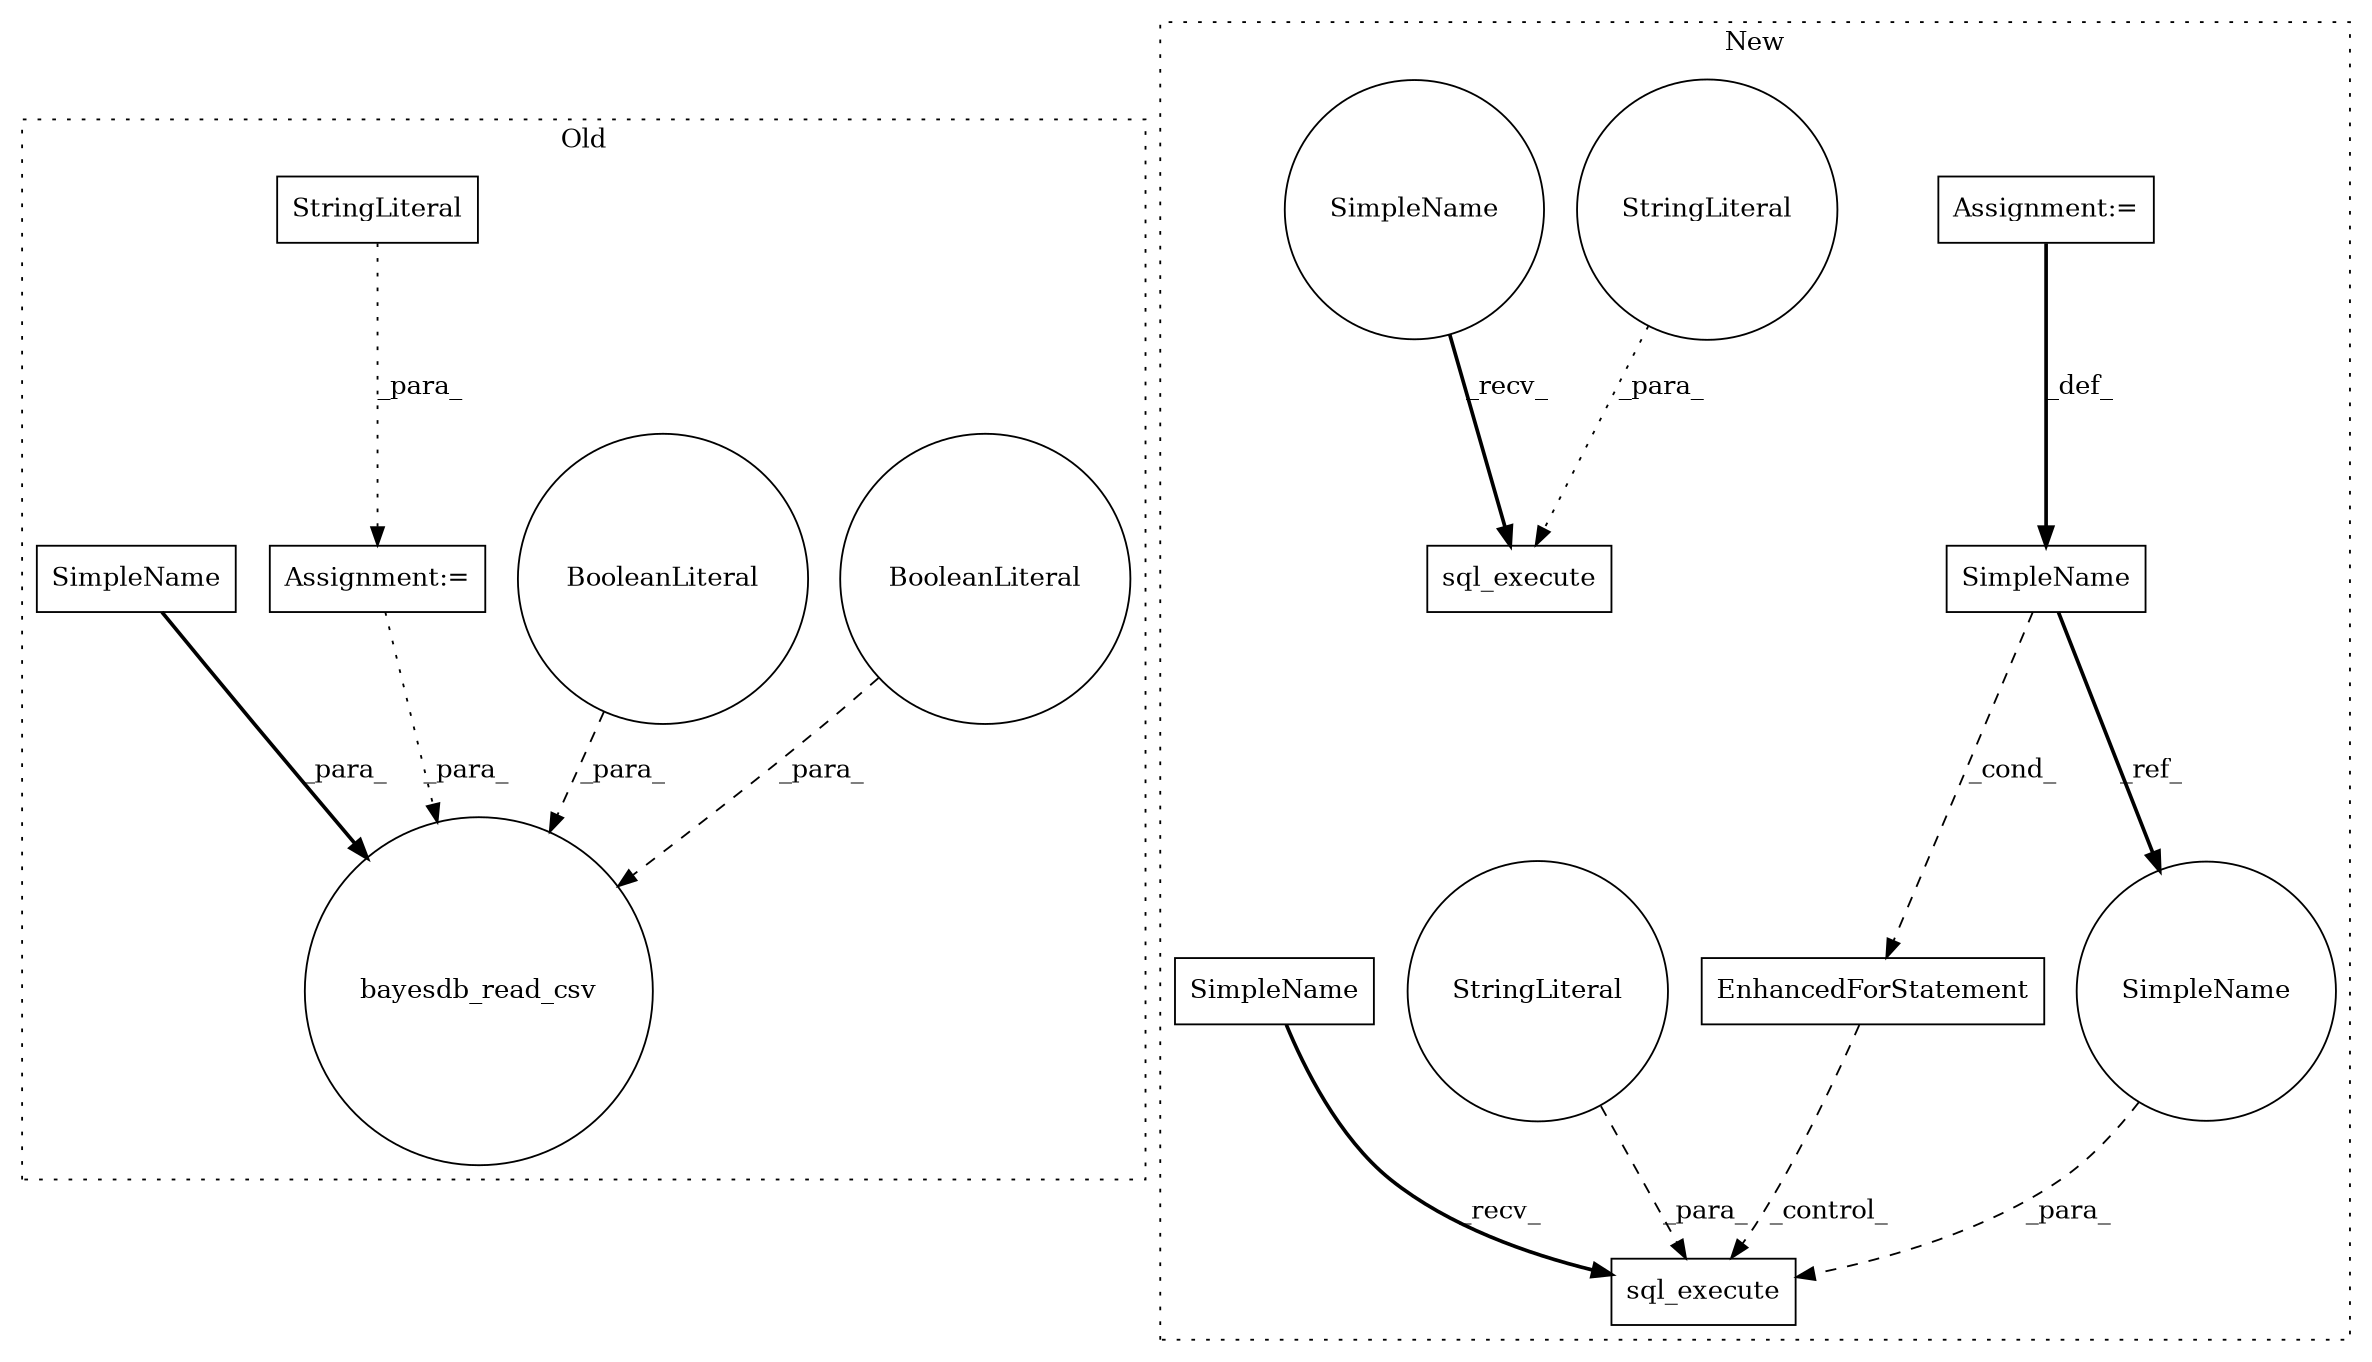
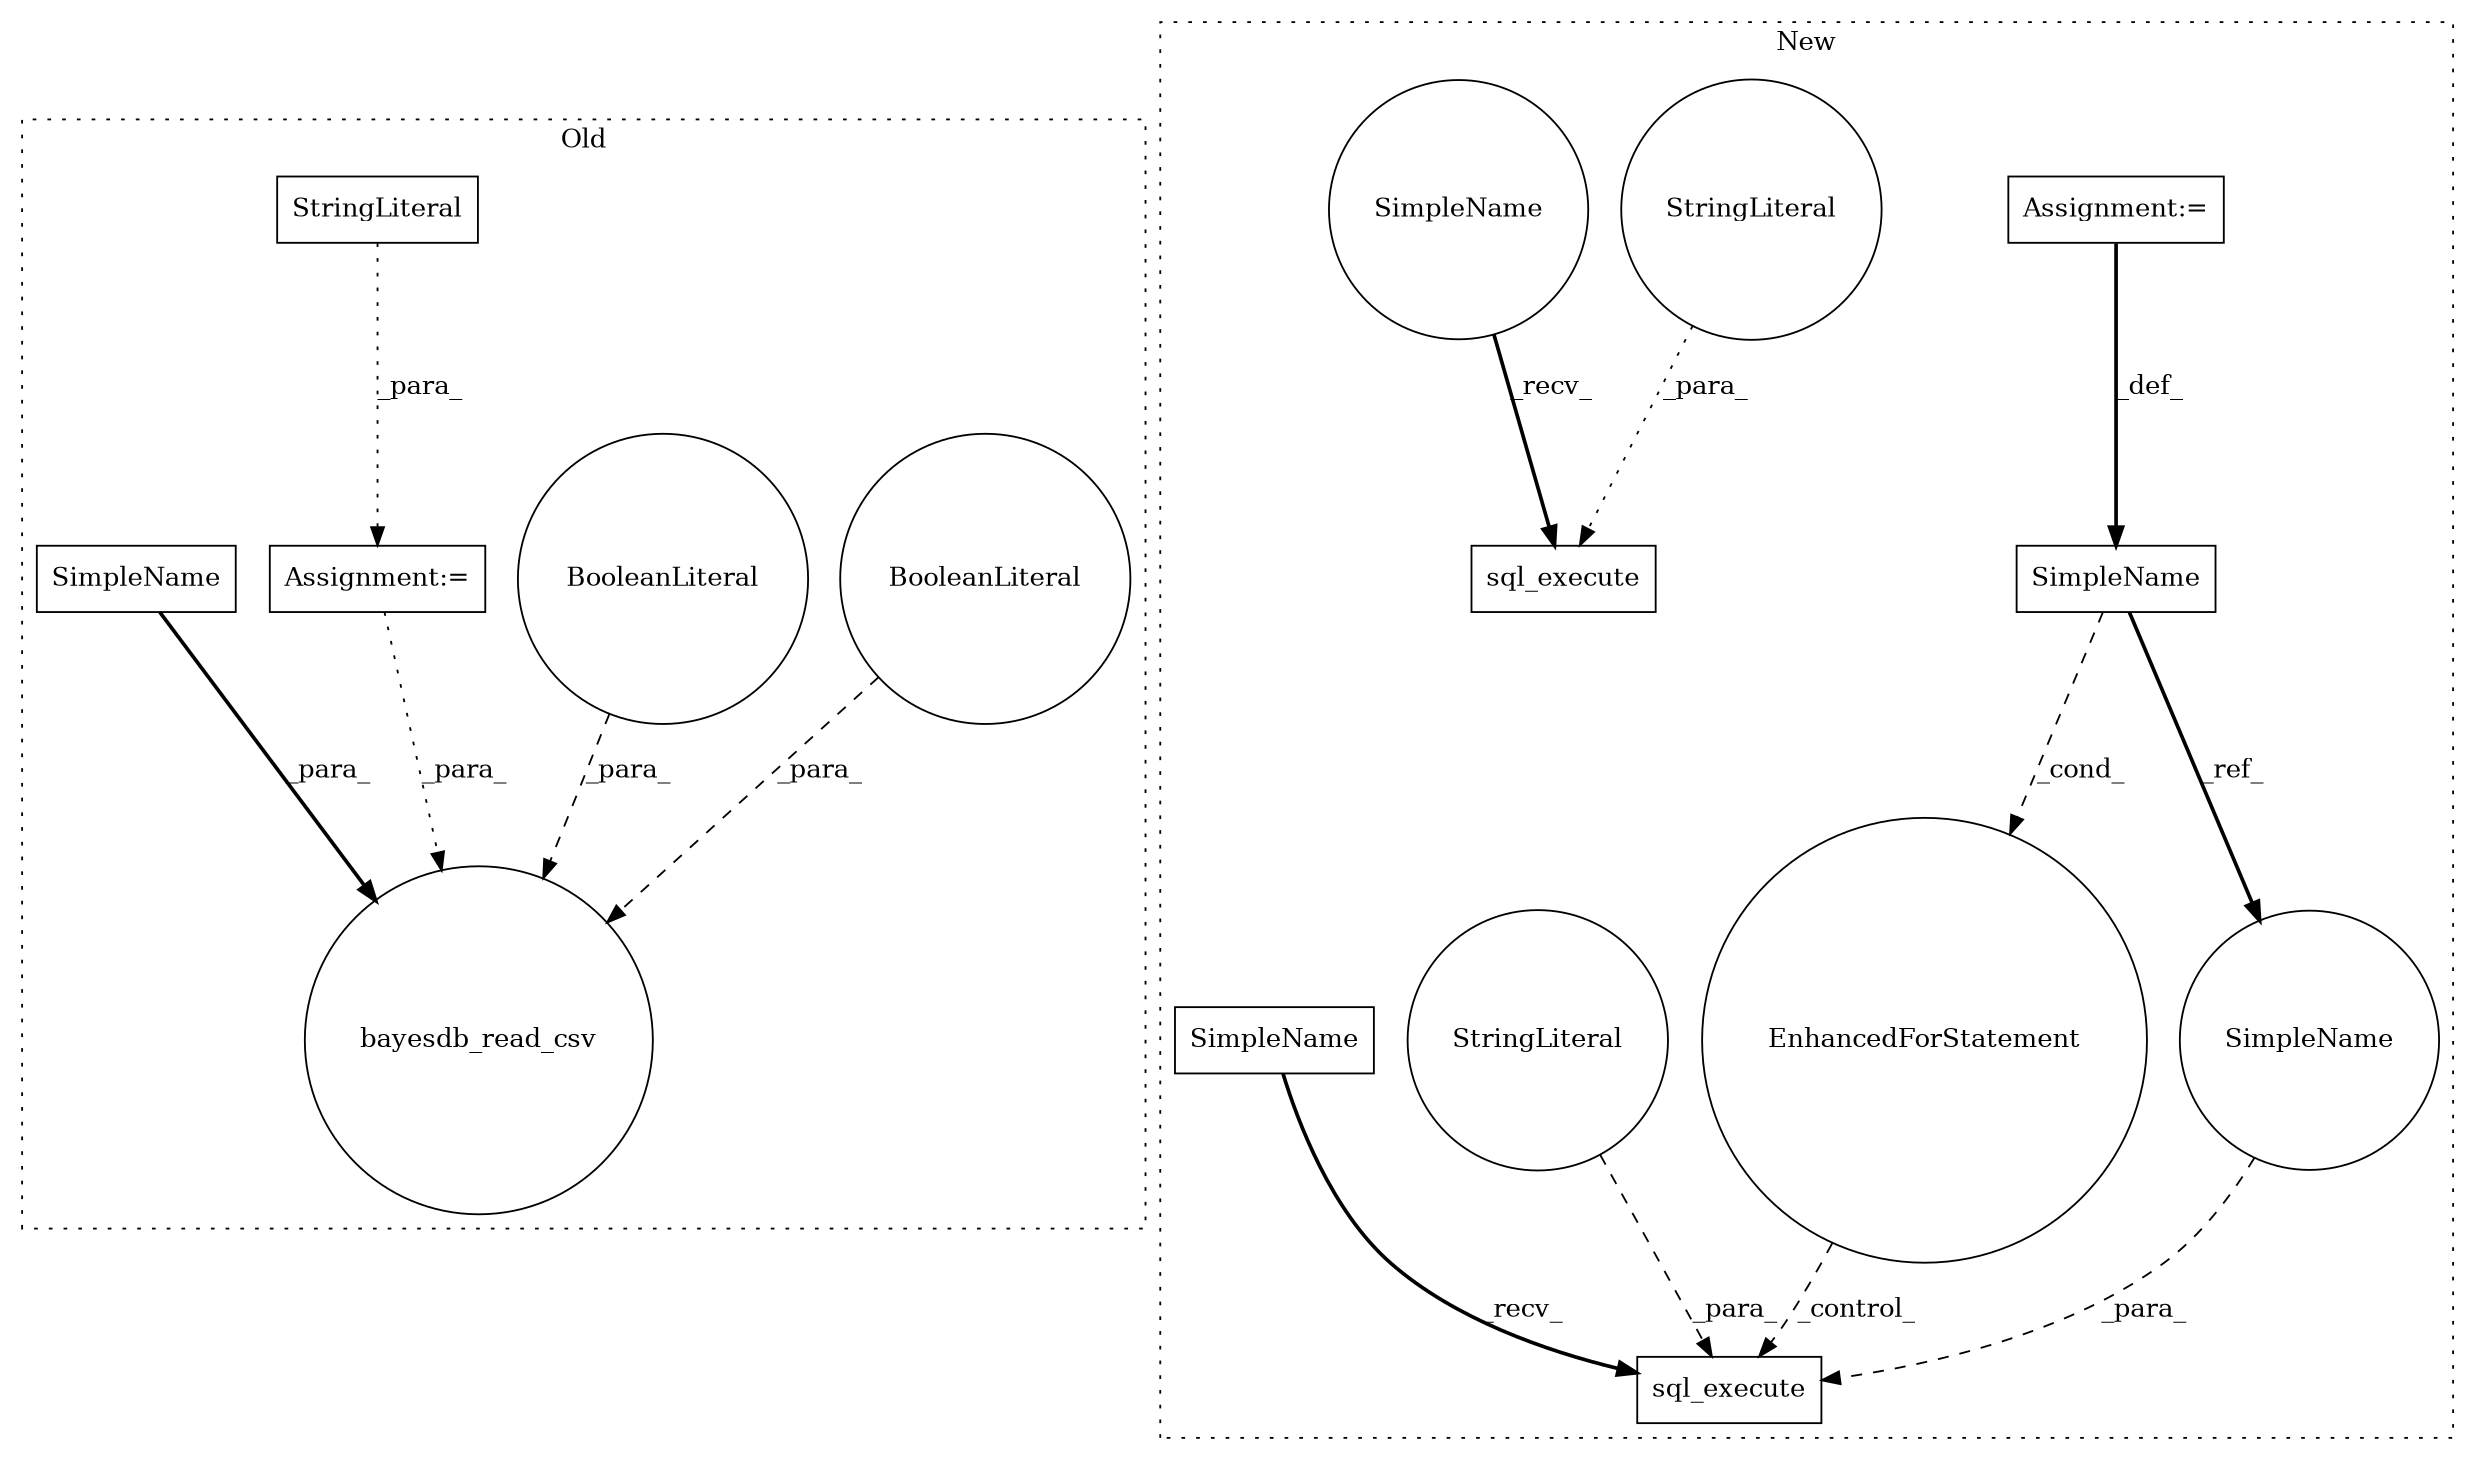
node "EnhancedForStatement": shape box -> circle
